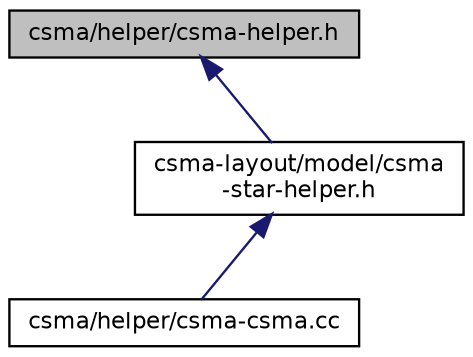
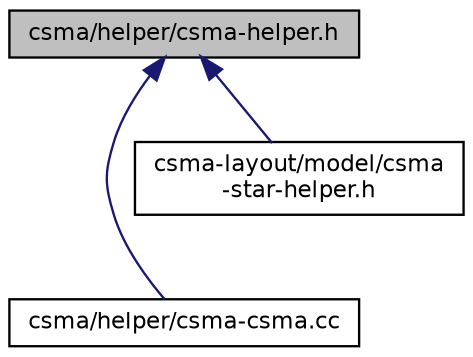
edge "csma/helper/csma-csma.cc" -> "csma-layout/model/csma -star-helper.h": now "csma/helper/csma-csma.cc" -> "csma/helper/csma-helper.h"
